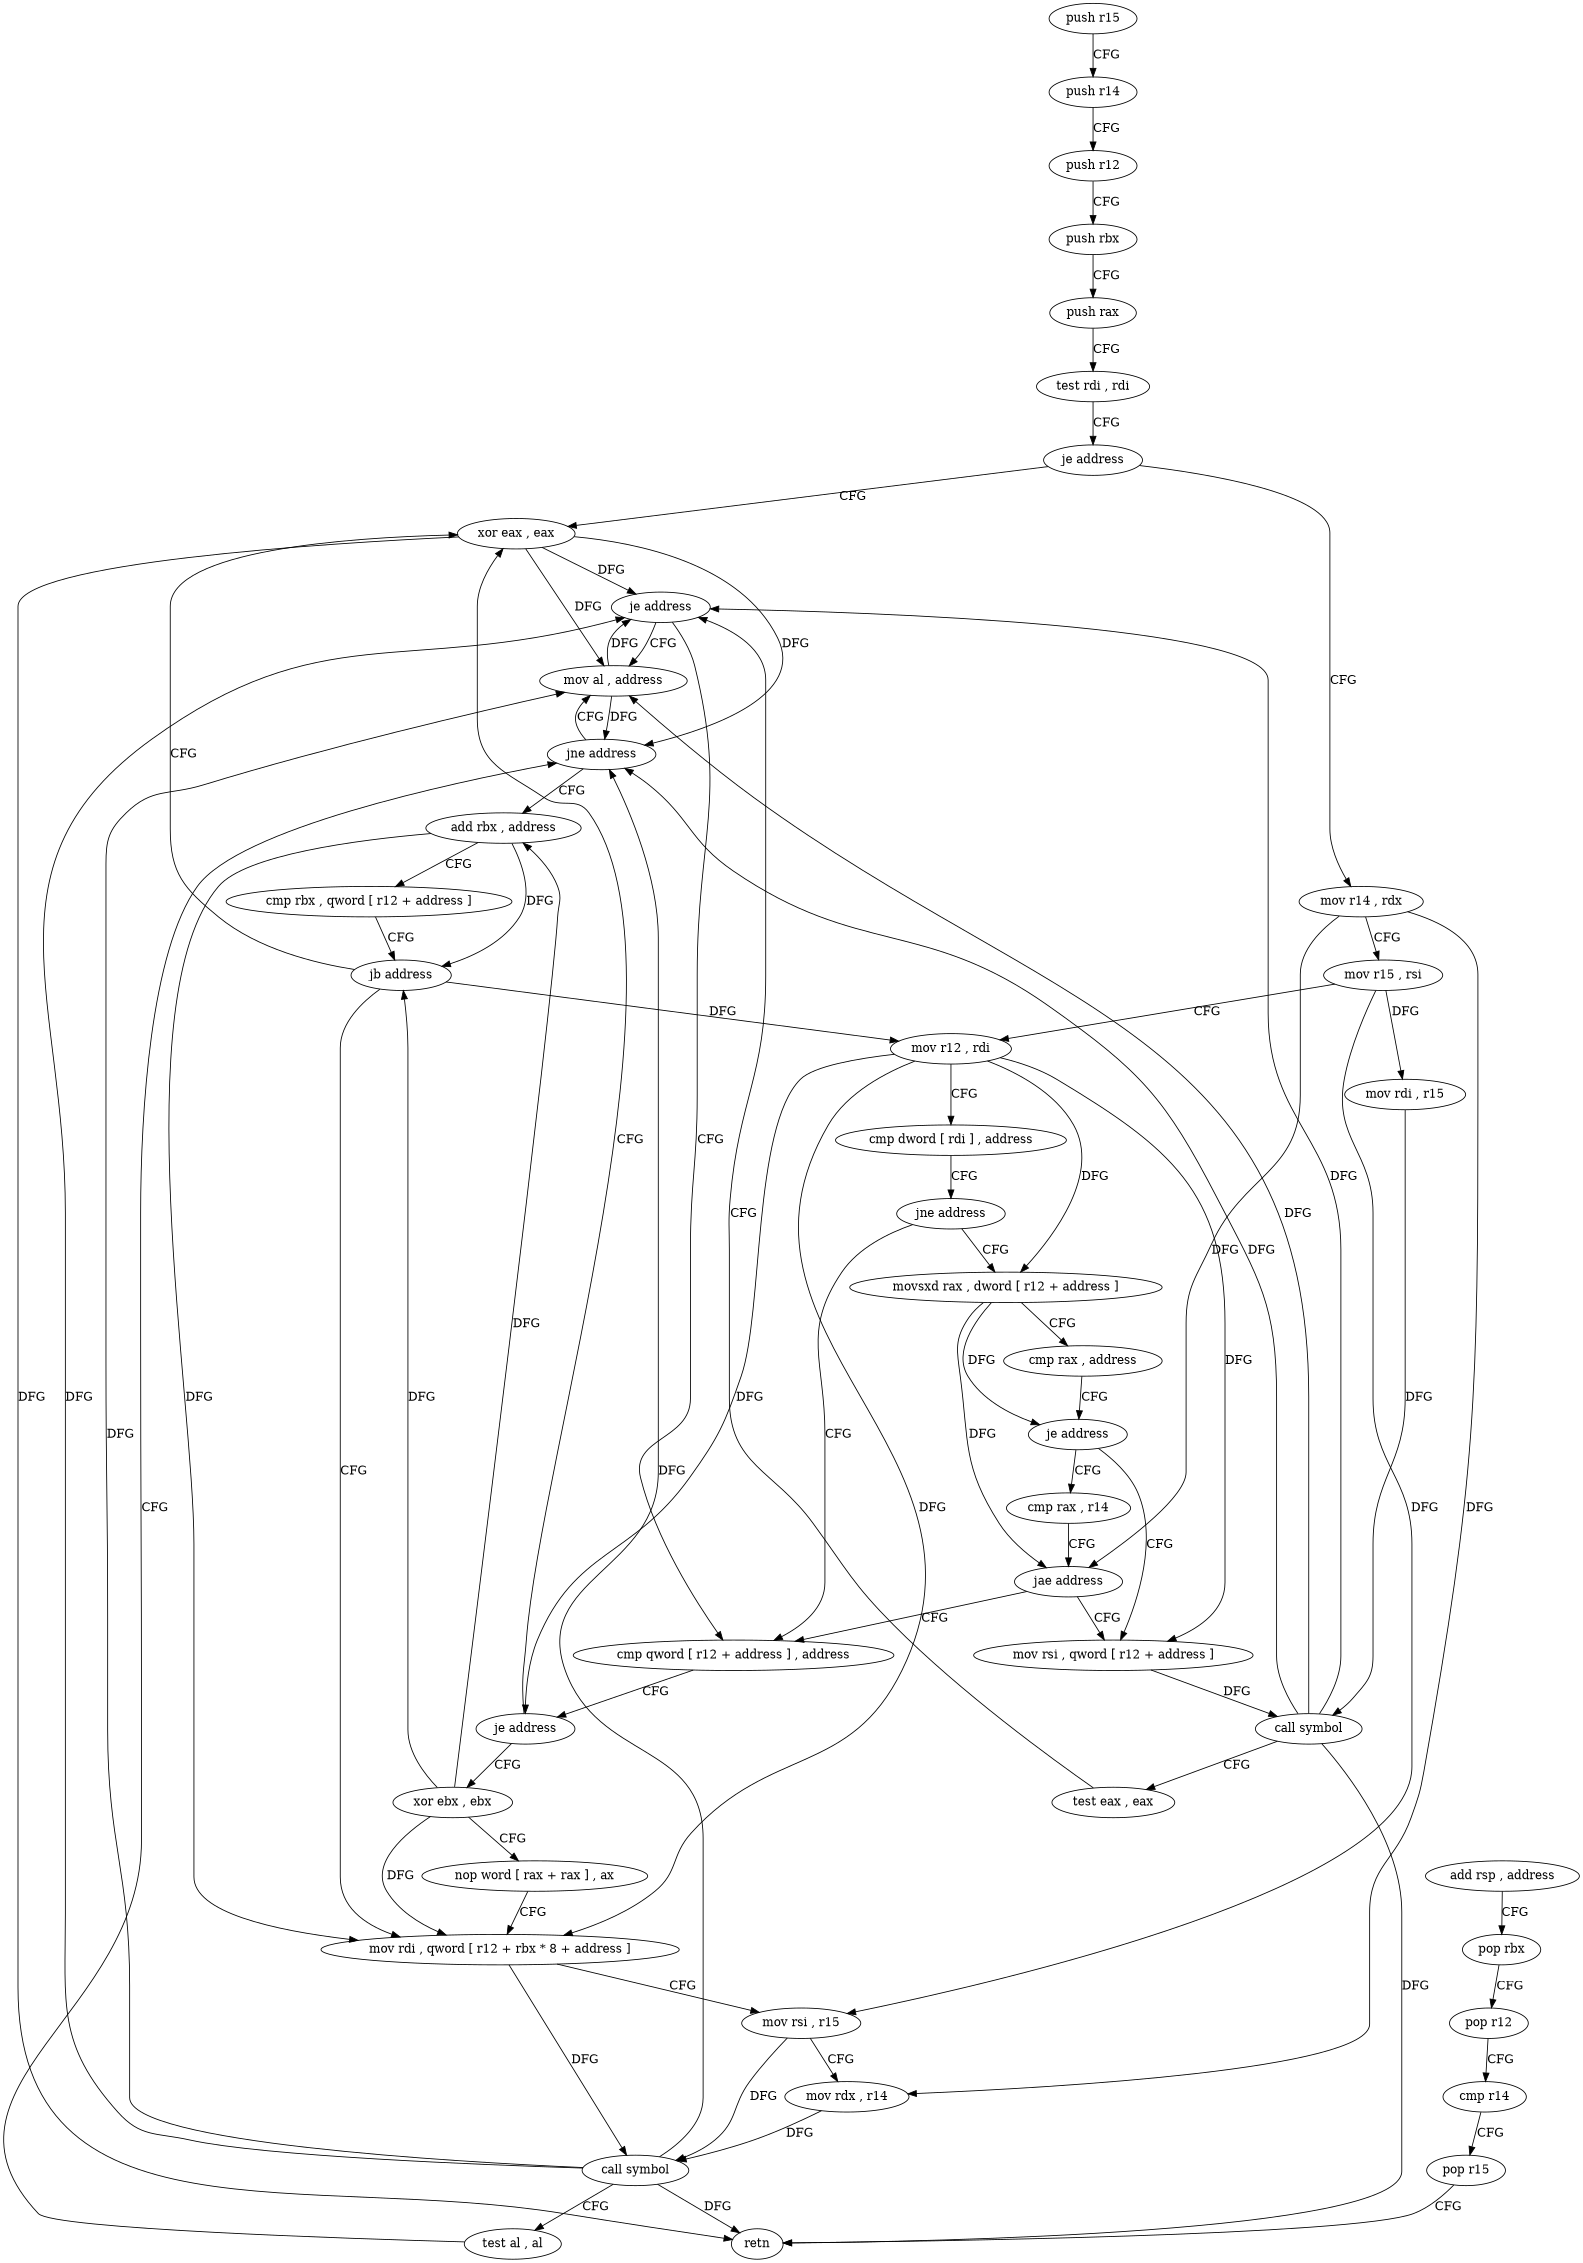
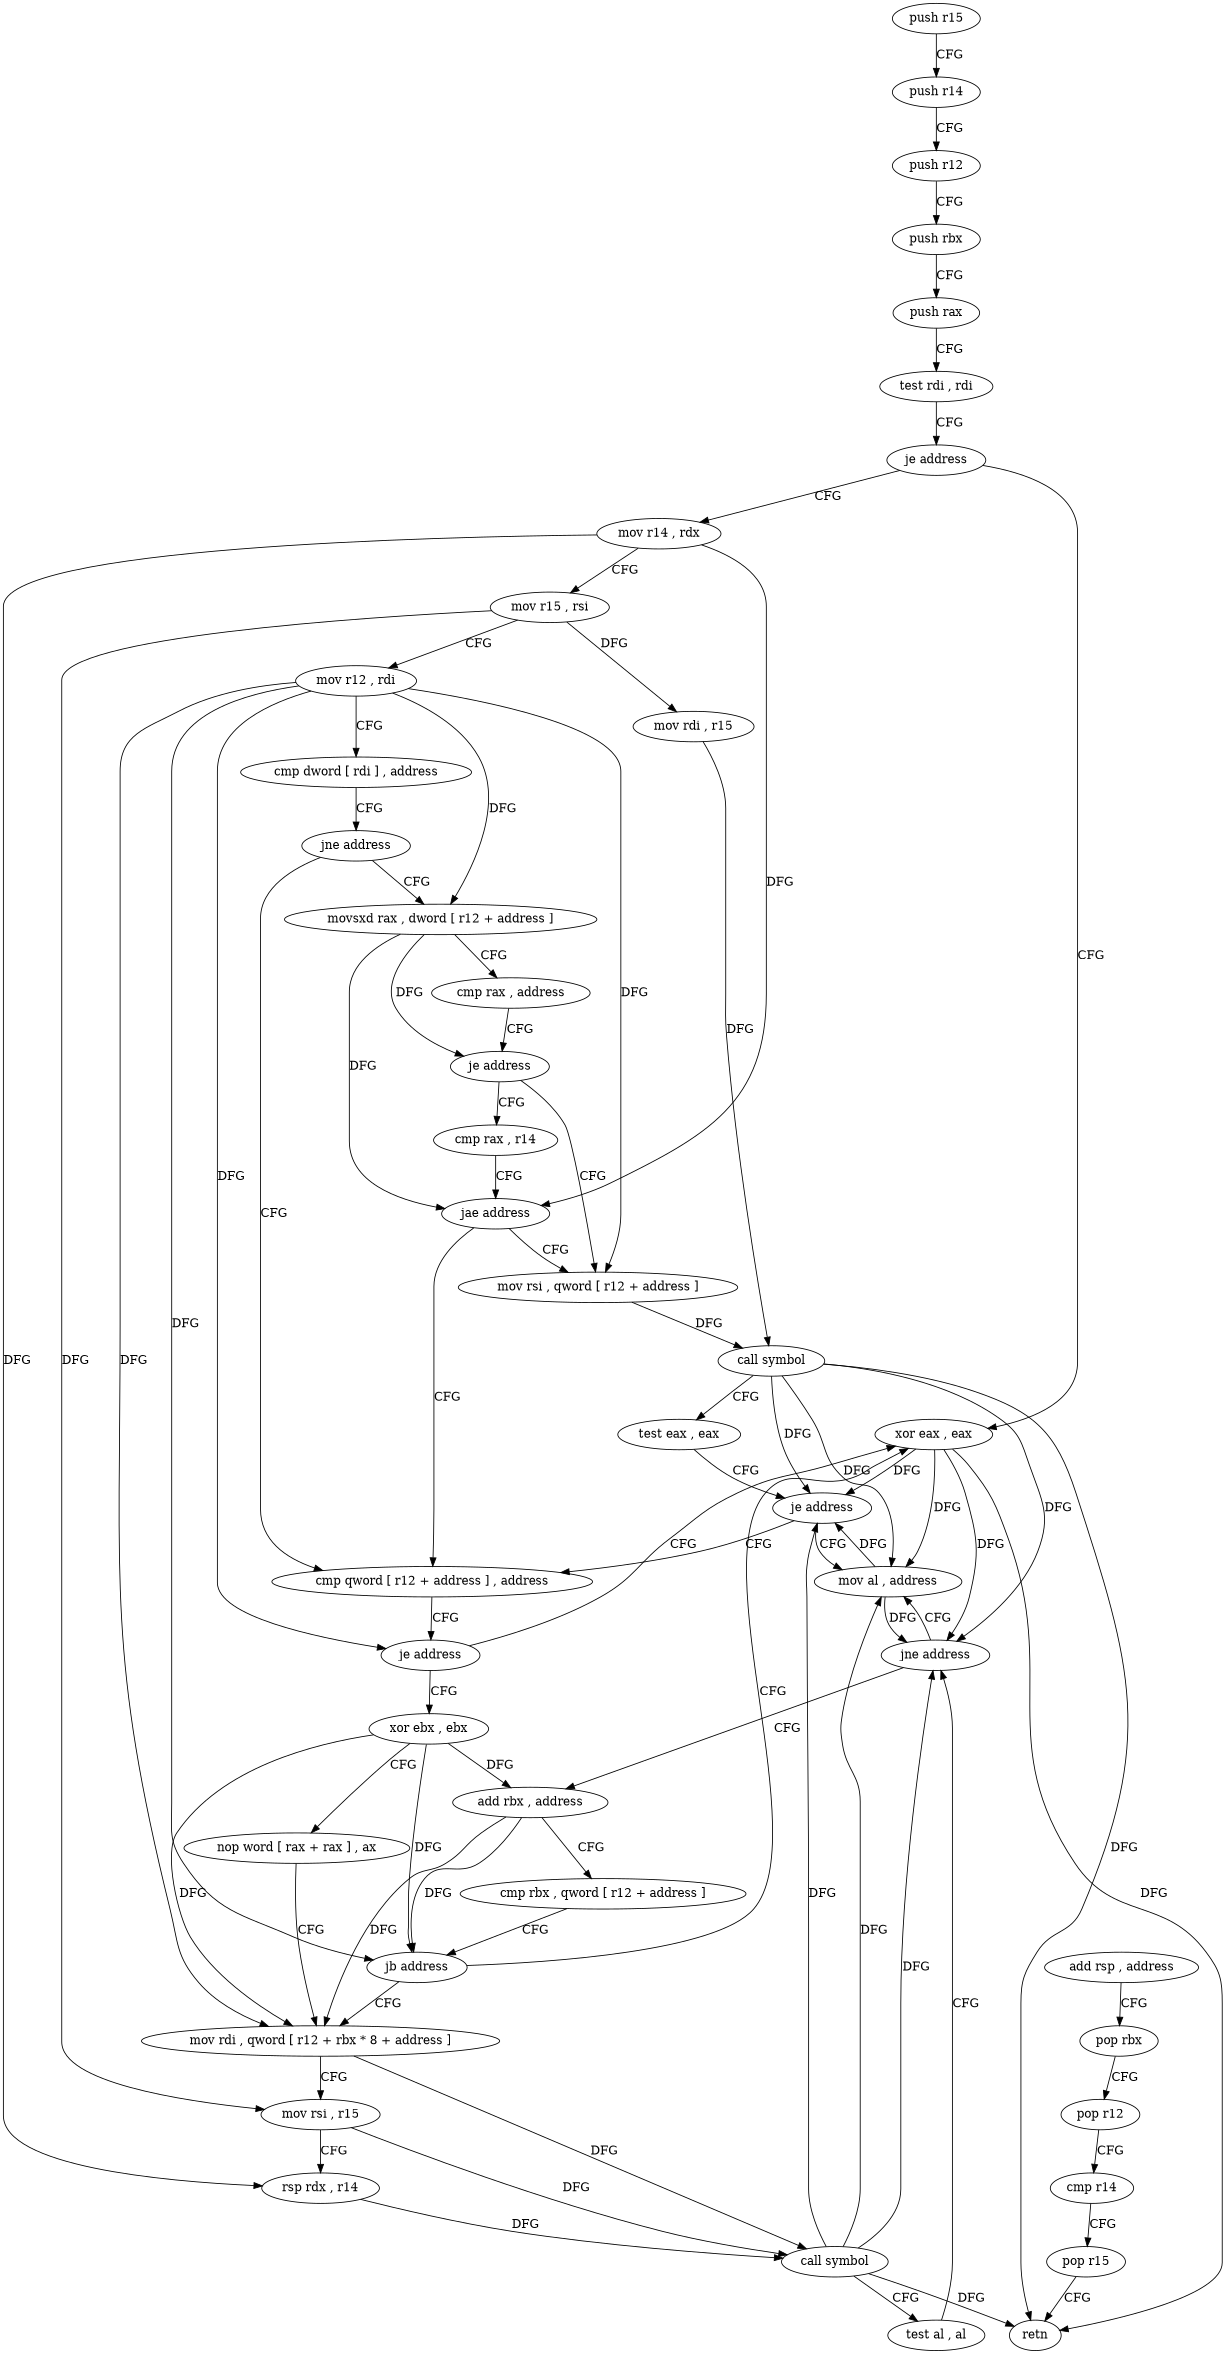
edge "jb address" -> "mov r12 , rdi": reversed
node "mov rdx , r14": label "mov rdx , r14" -> "rsp rdx , r14"
